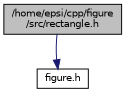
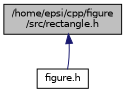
edge "/home/epsi/cpp/figure /src/rectangle.h" -> "figure.h": reversed
